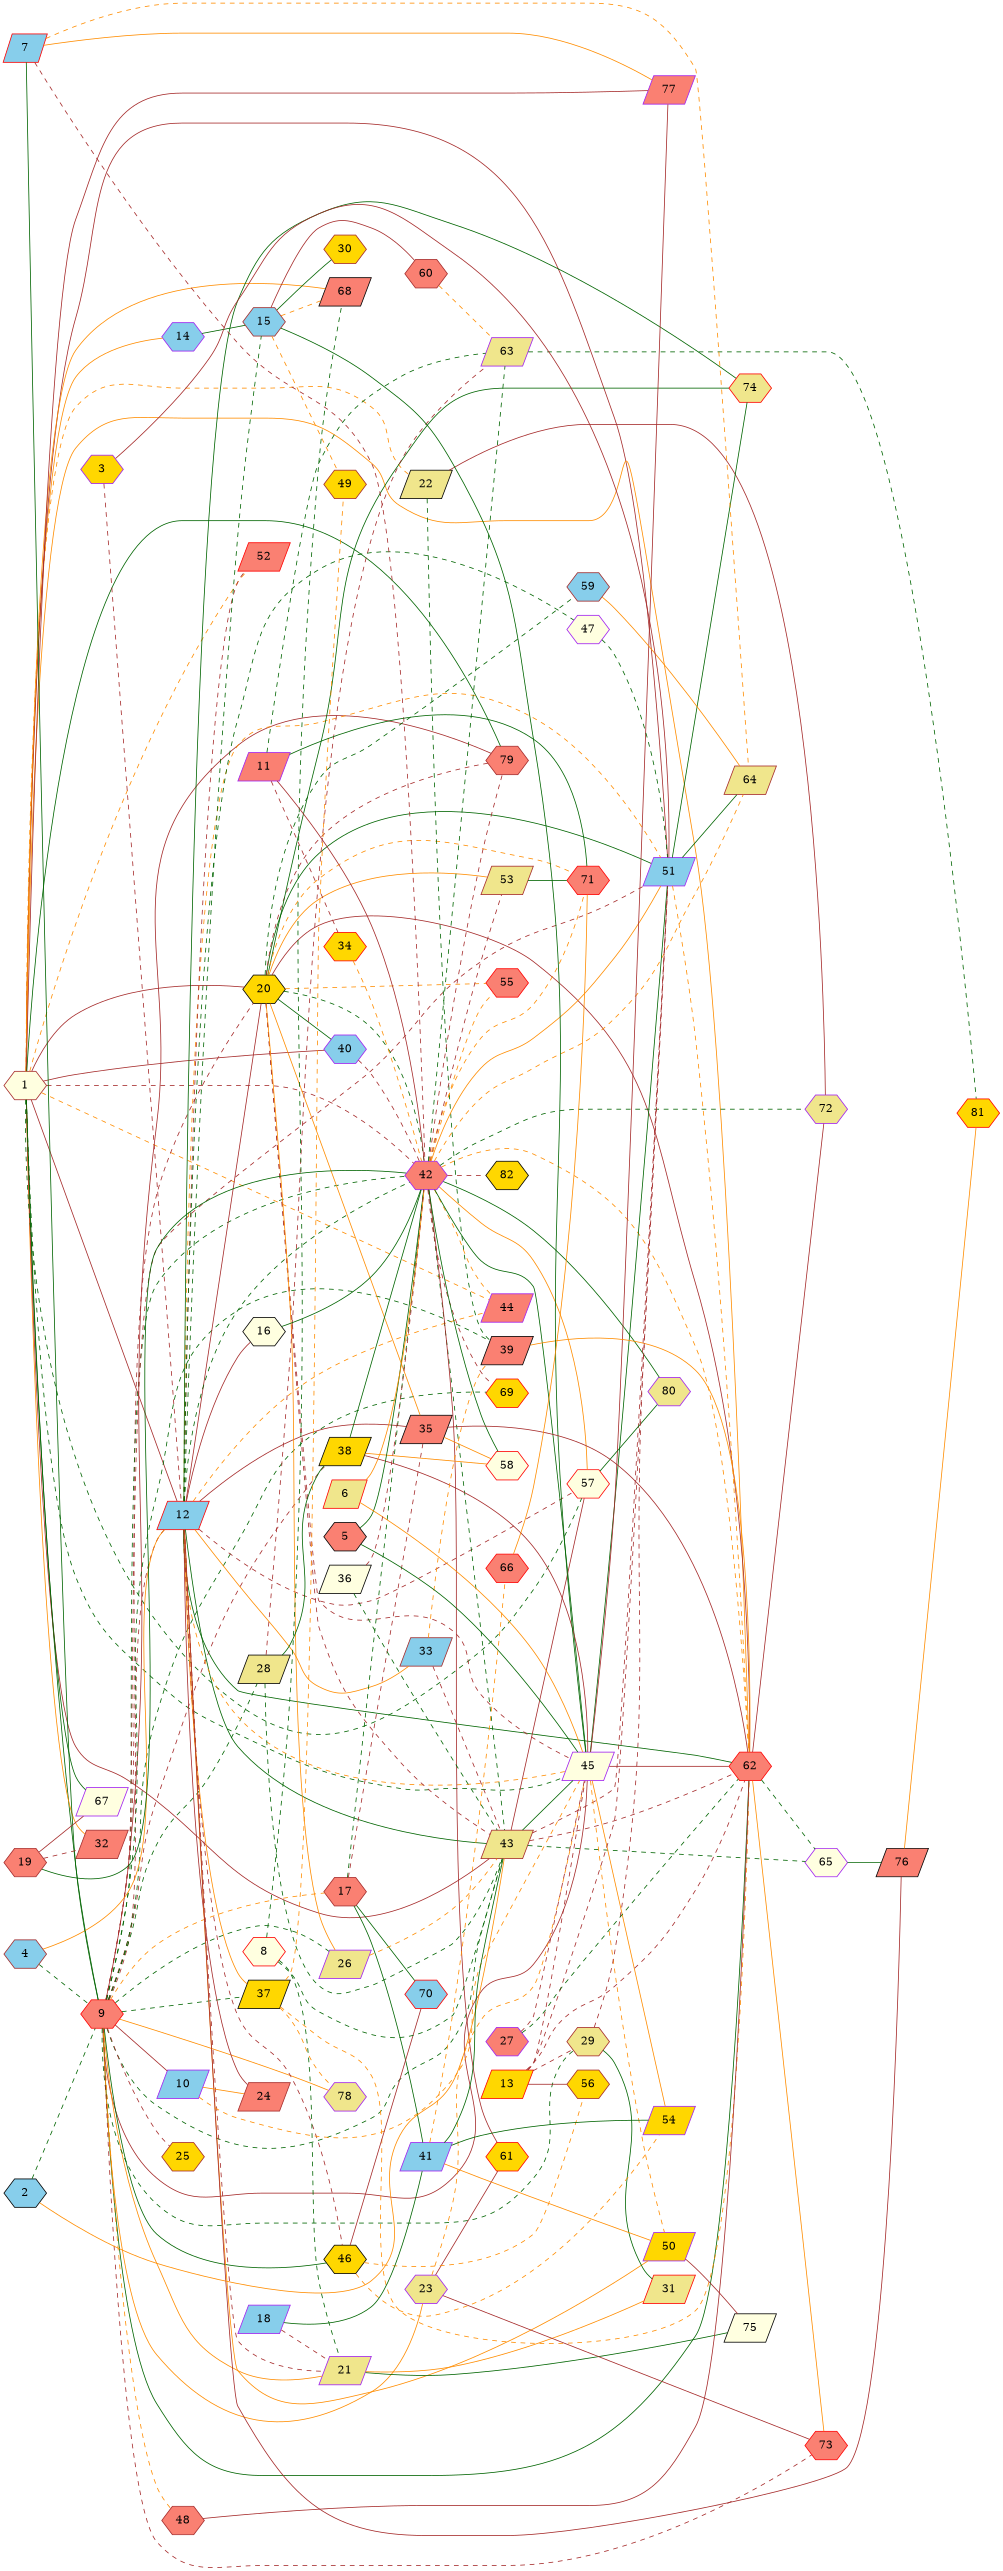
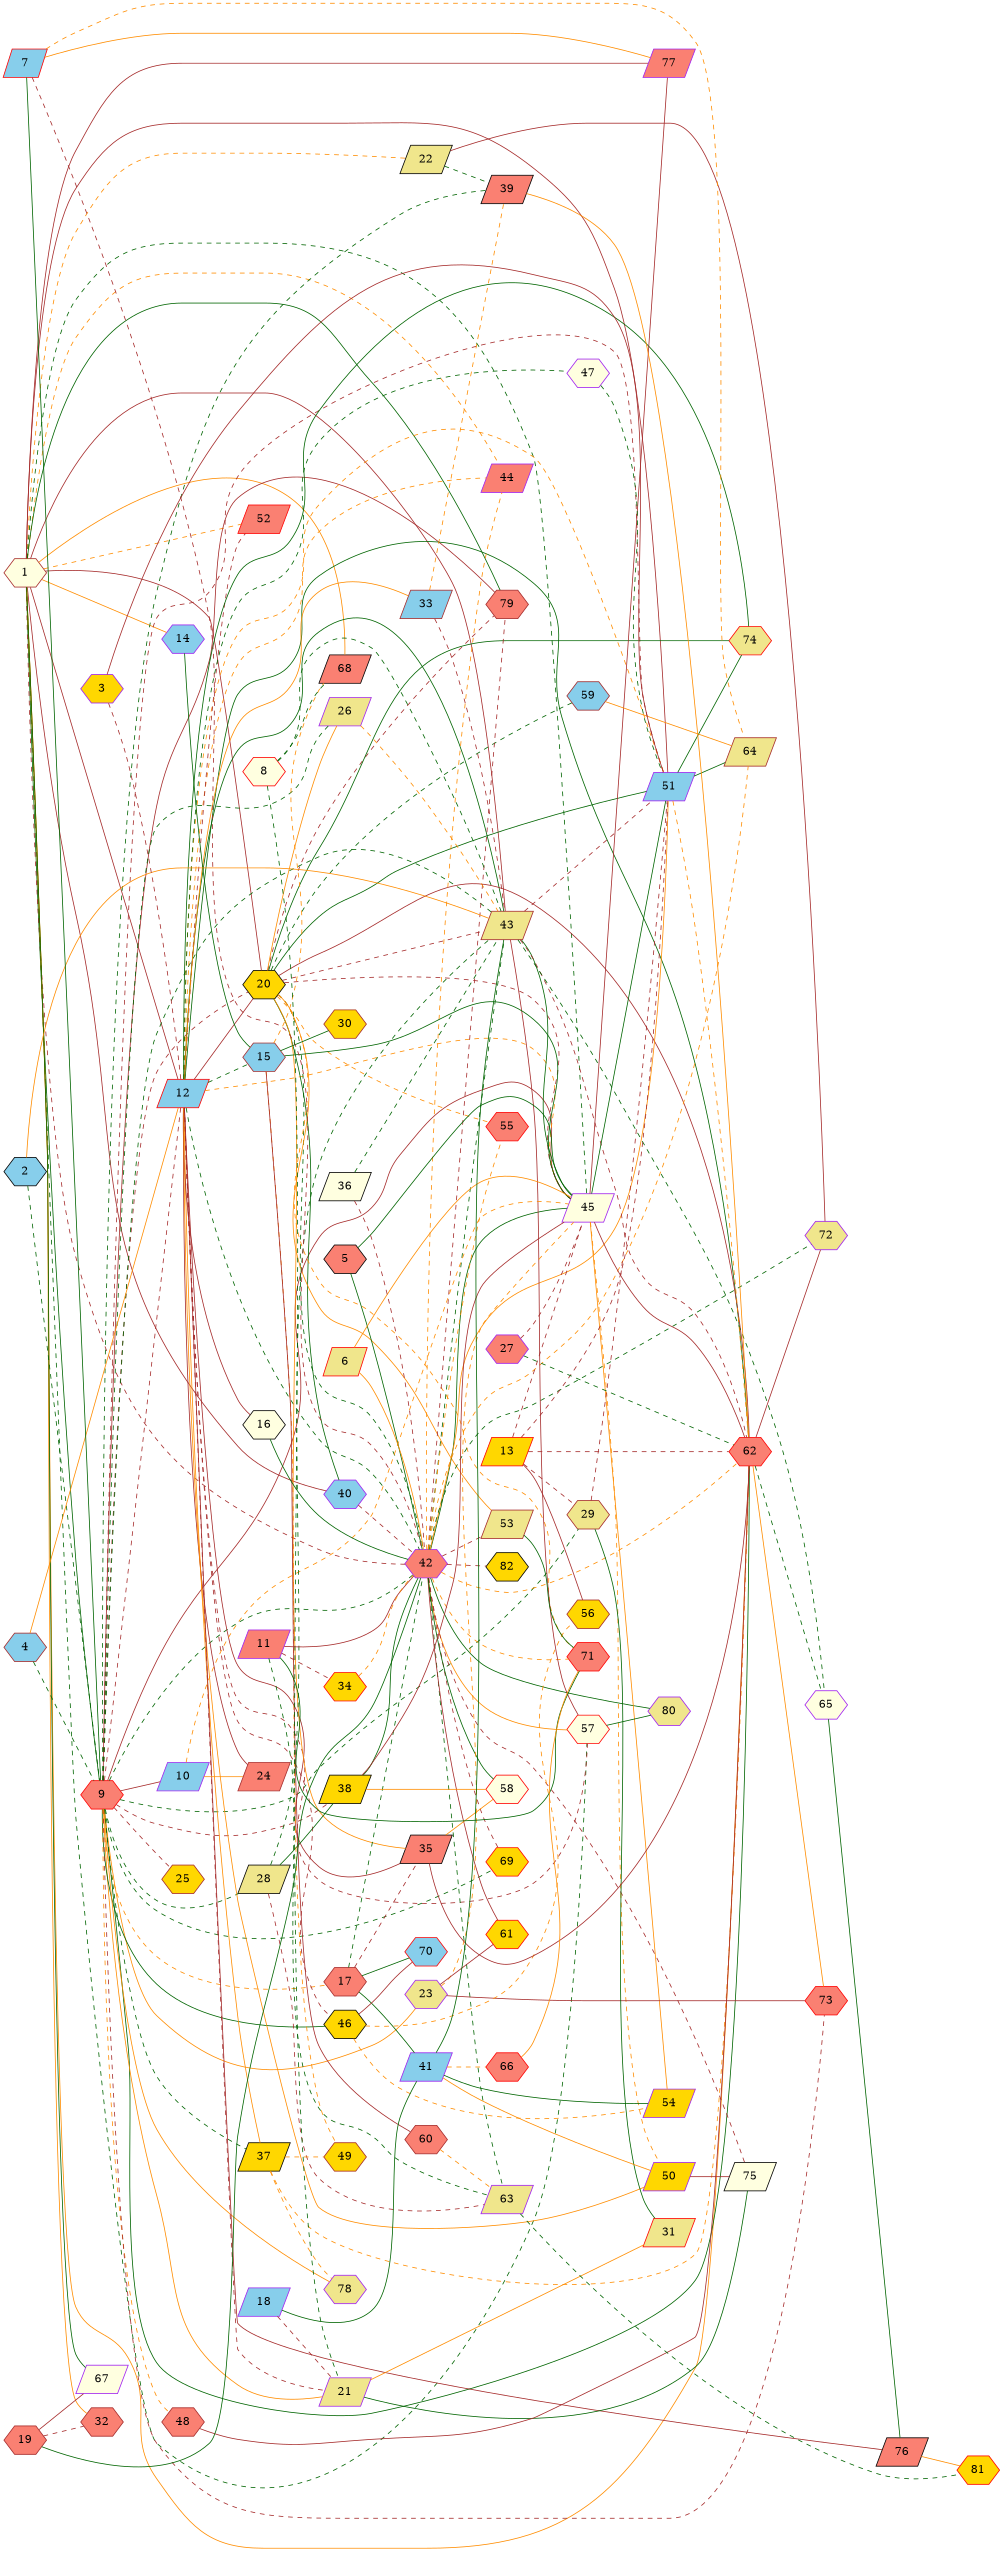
node "32": shape parallelogram -> hexagon
edge "42" -- "75": added
